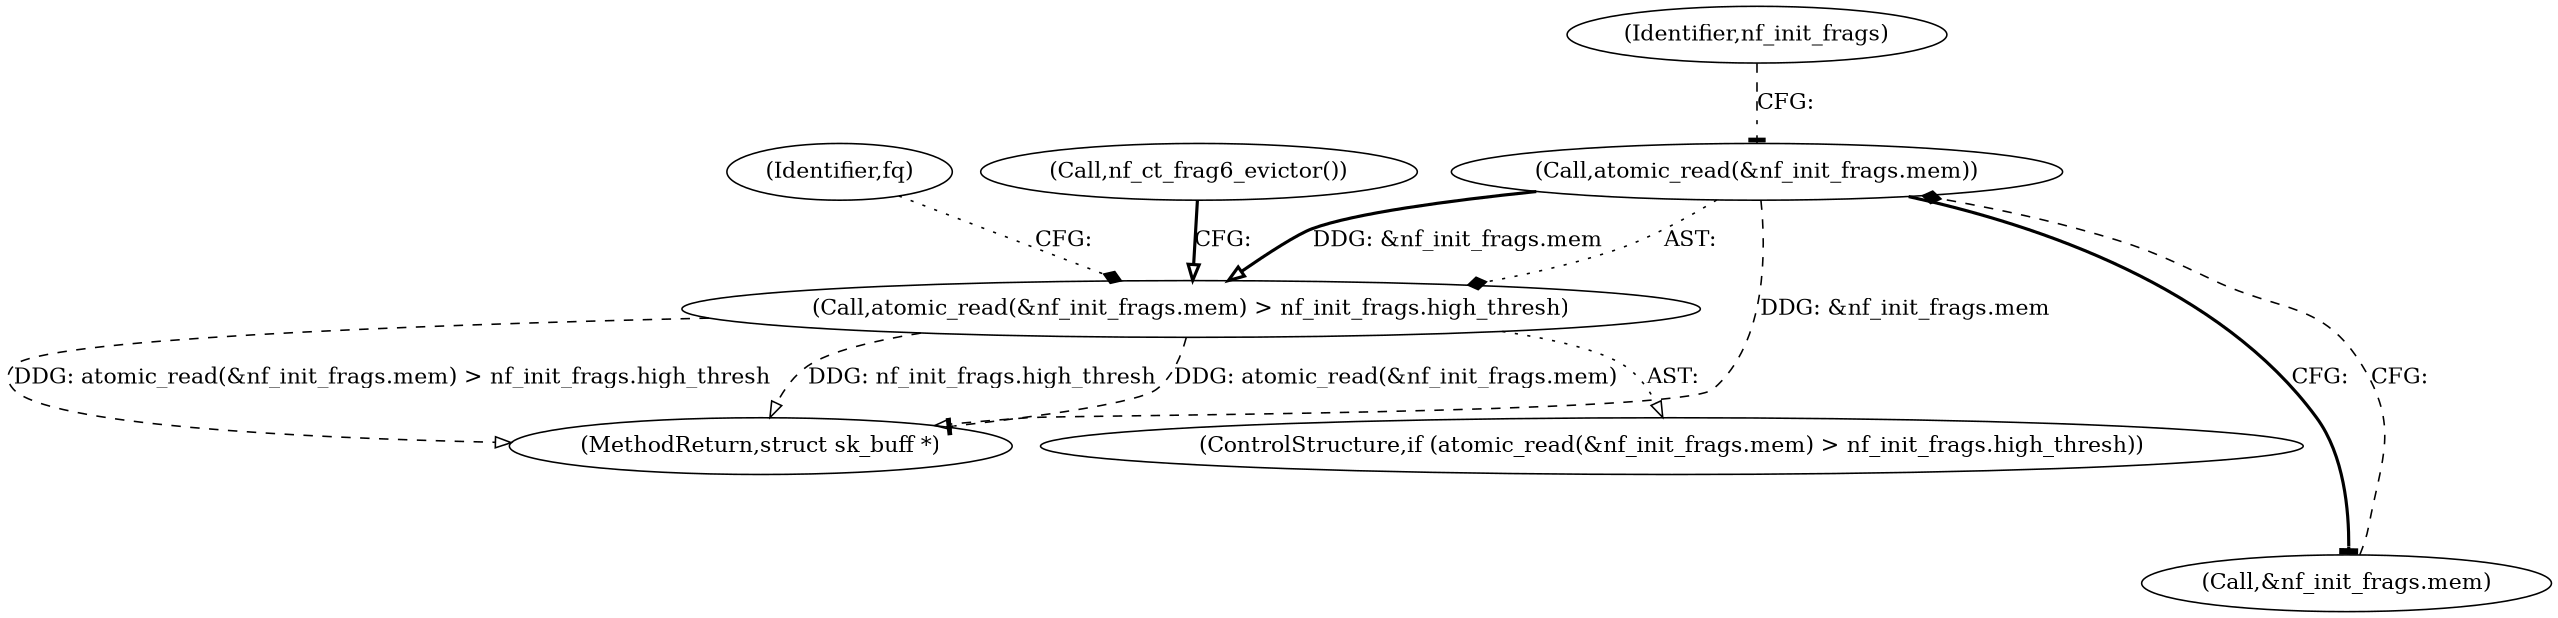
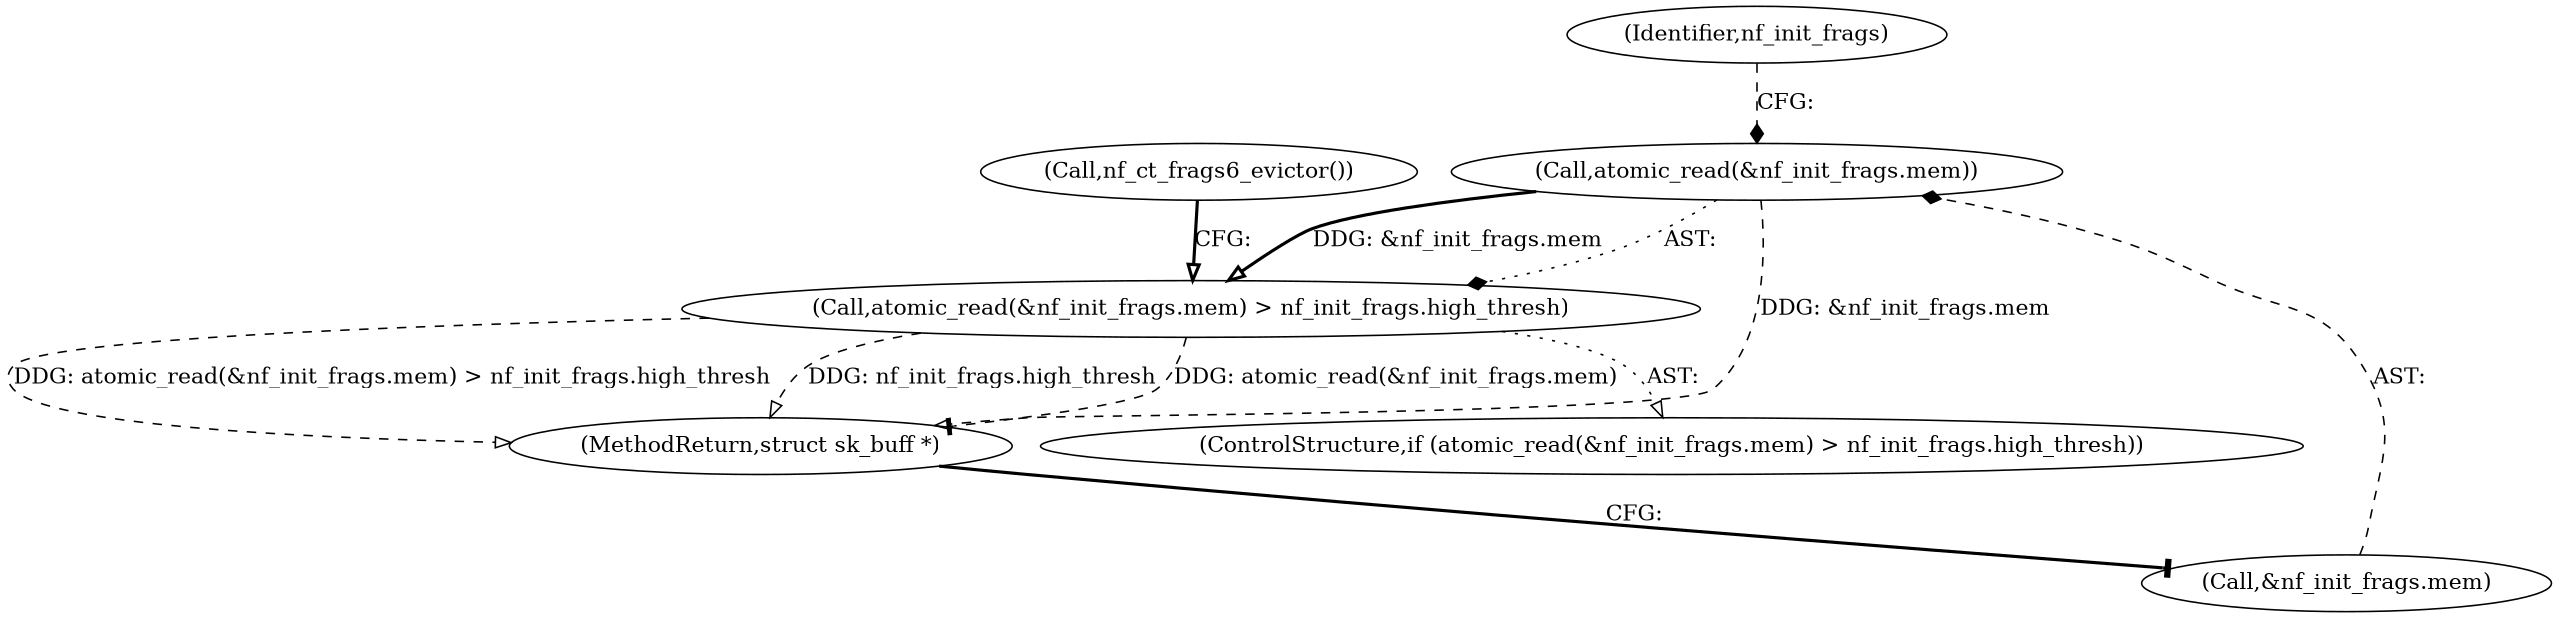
edge "(Identifier,nf_init_frags)" -> "(Call,atomic_read(&nf_init_frags.mem))": arrowhead tee -> diamond
node "(Identifier,fq)": removed
node "(Call,nf_ct_frag6_evictor())": label "(Call,nf_ct_frag6_evictor())" -> "(Call,nf_ct_frags6_evictor())"
edge "(Call,atomic_read(&nf_init_frags.mem))" -> "(Call,&nf_init_frags.mem)": now "(MethodReturn,struct sk_buff *)" -> "(Call,&nf_init_frags.mem)"
edge "(Call,&nf_init_frags.mem)" -> "(Call,atomic_read(&nf_init_frags.mem))": label "CFG: " -> "AST: "
